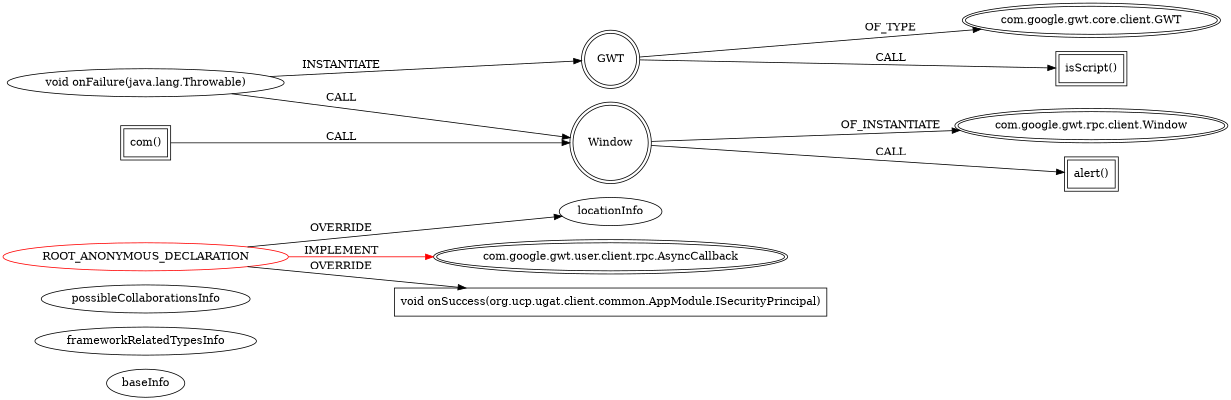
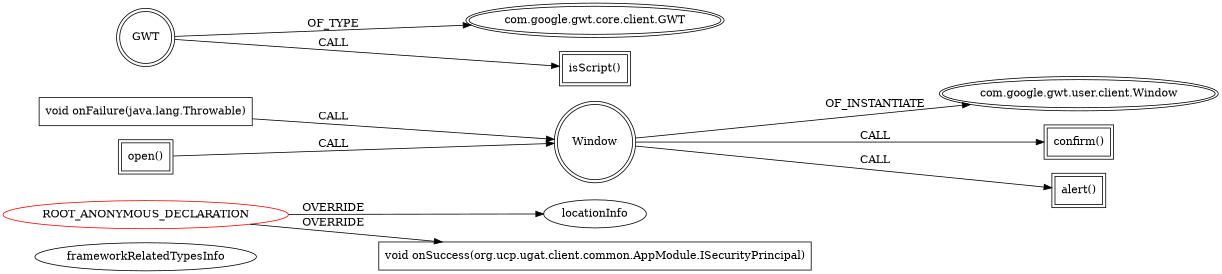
edge "void onFailure(java.lang.Throwable)" -> "GWT": removed, label "INSTANTIATE"
node "void onFailure(java.lang.Throwable)": shape ellipse -> box
node "com.google.gwt.rpc.client.Window": label "com.google.gwt.rpc.client.Window" -> "com.google.gwt.user.client.Window"
node "confirm()": added
node "com()": label "com()" -> "open()"
node "com.google.gwt.user.client.rpc.AsyncCallback": removed
node "possibleCollaborationsInfo": removed
node "baseInfo": removed
